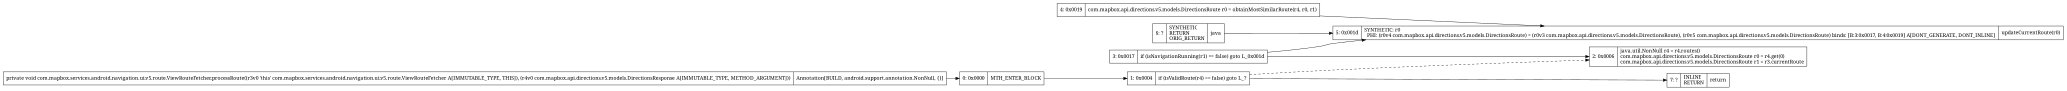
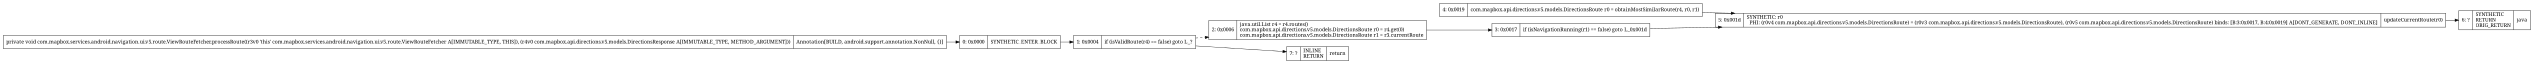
edge "6: ?" -> "5: 0x001d": reversed
node "2: 0x0006": text "java.util.NonNull r4 = r4.routes()" -> "java.util.List r4 = r4.routes()"
edge "3: 0x0017" -> "2: 0x0006": reversed
node "0: 0x0000": text "MTH_ENTER_BLOCK" -> "SYNTHETIC_ENTER_BLOCK"
